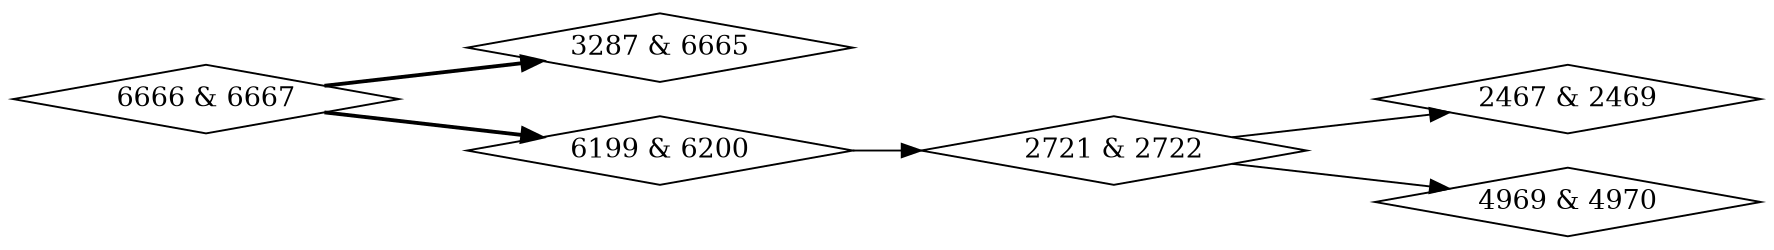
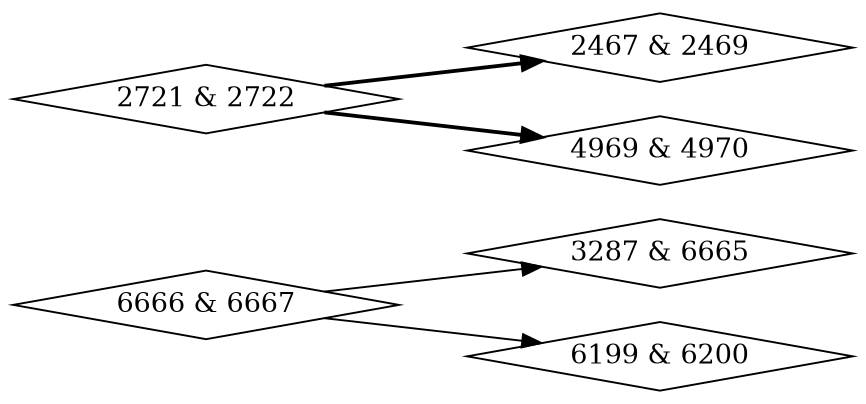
edge "6666 & 6667" -> "3287 & 6665": style bold -> solid
edge "6666 & 6667" -> "6199 & 6200": style bold -> solid
edge "2721 & 2722" -> "2467 & 2469": style solid -> bold
edge "6199 & 6200" -> "2721 & 2722": removed
edge "2721 & 2722" -> "4969 & 4970": style solid -> bold
